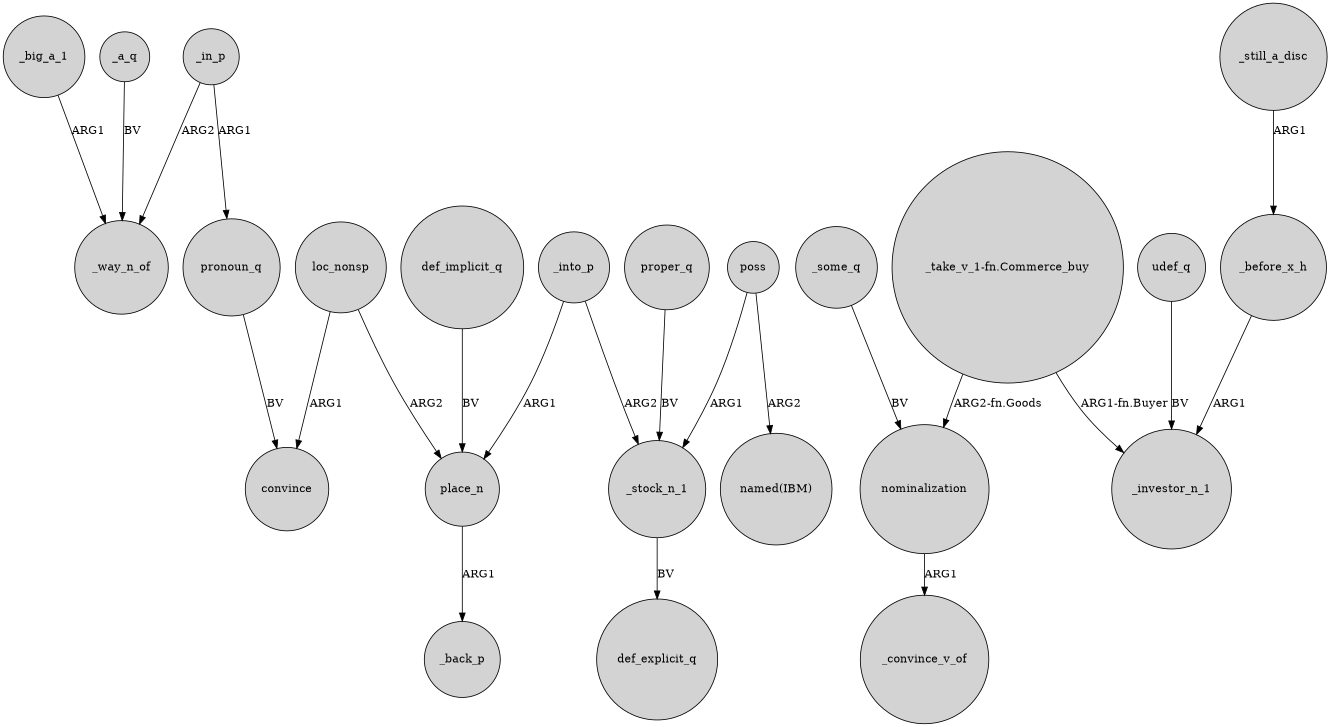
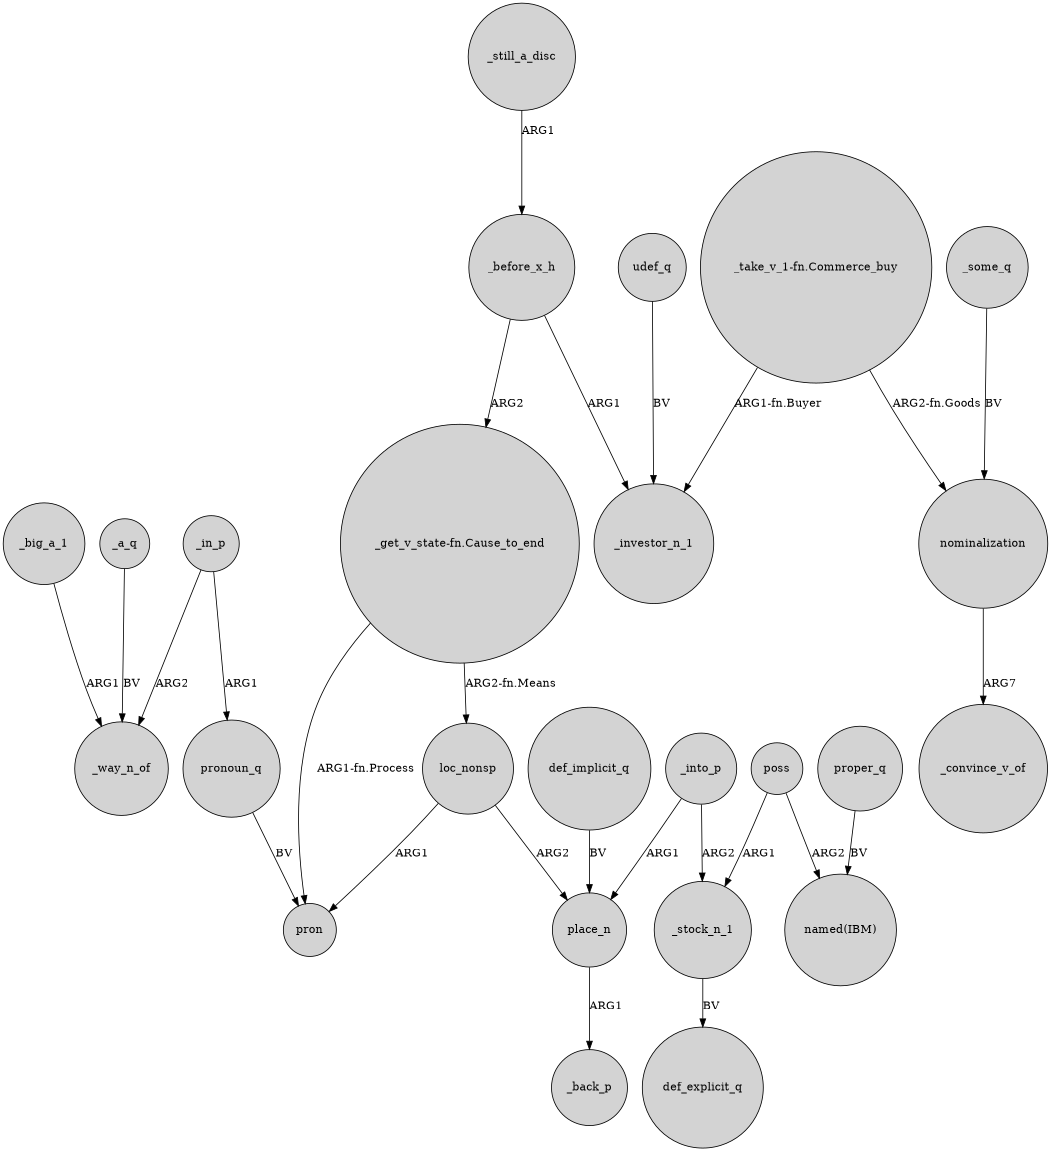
edge "proper_q" -> "_stock_n_1": now "proper_q" -> "named(IBM)"
node "convince": label "convince" -> "pron"
node "_get_v_state-fn.Cause_to_end": added
edge "nominalization" -> "_convince_v_of": label "ARG1" -> "ARG7"
